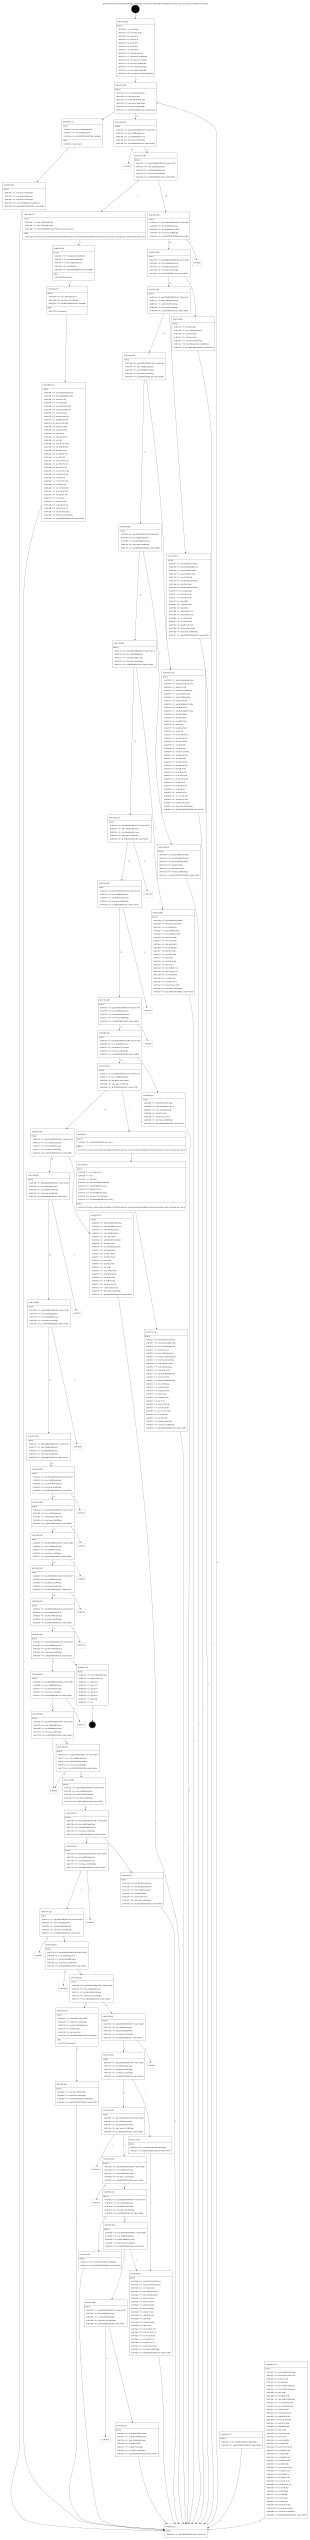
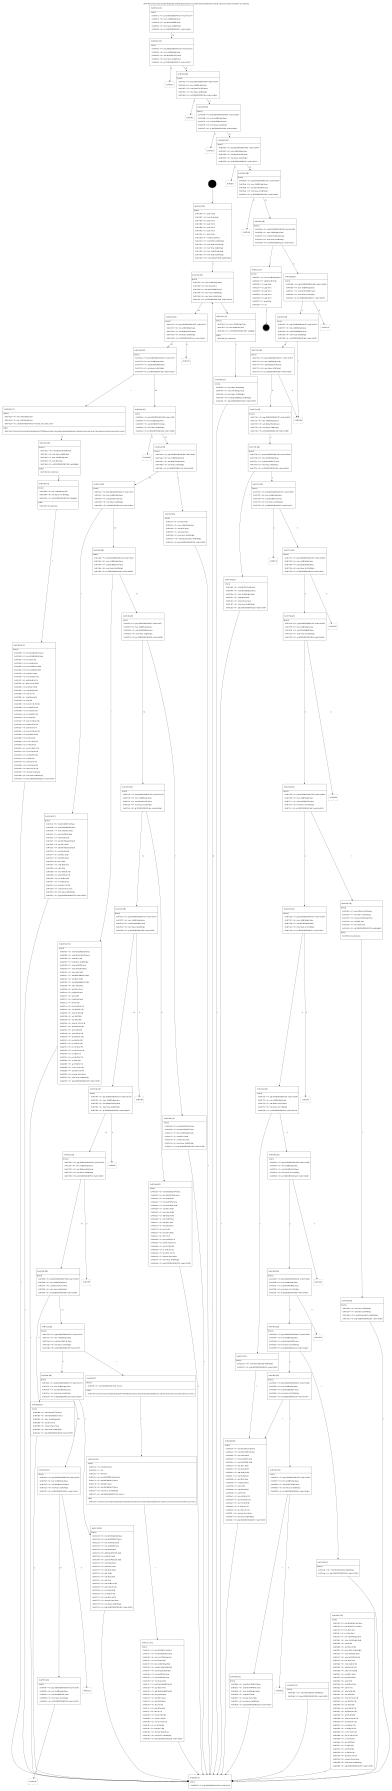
edge "0x4015f6 [28]" -> "0x401612 [28]": removed, label "10"
